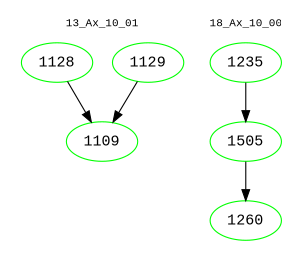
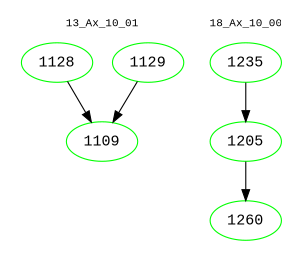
node "1505": label "1505" -> "1205"
